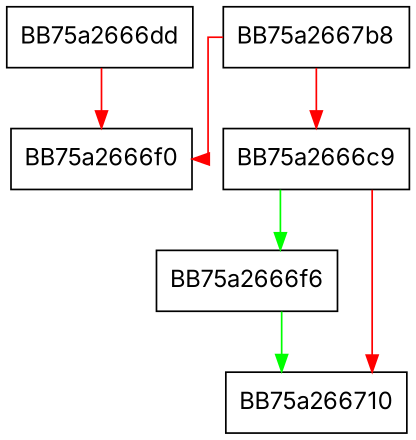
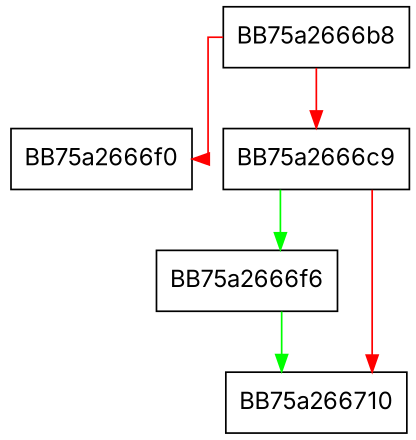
node "BB75a2666dd": removed
node "BB75a2667b8": label "BB75a2667b8" -> "BB75a2666b8"
